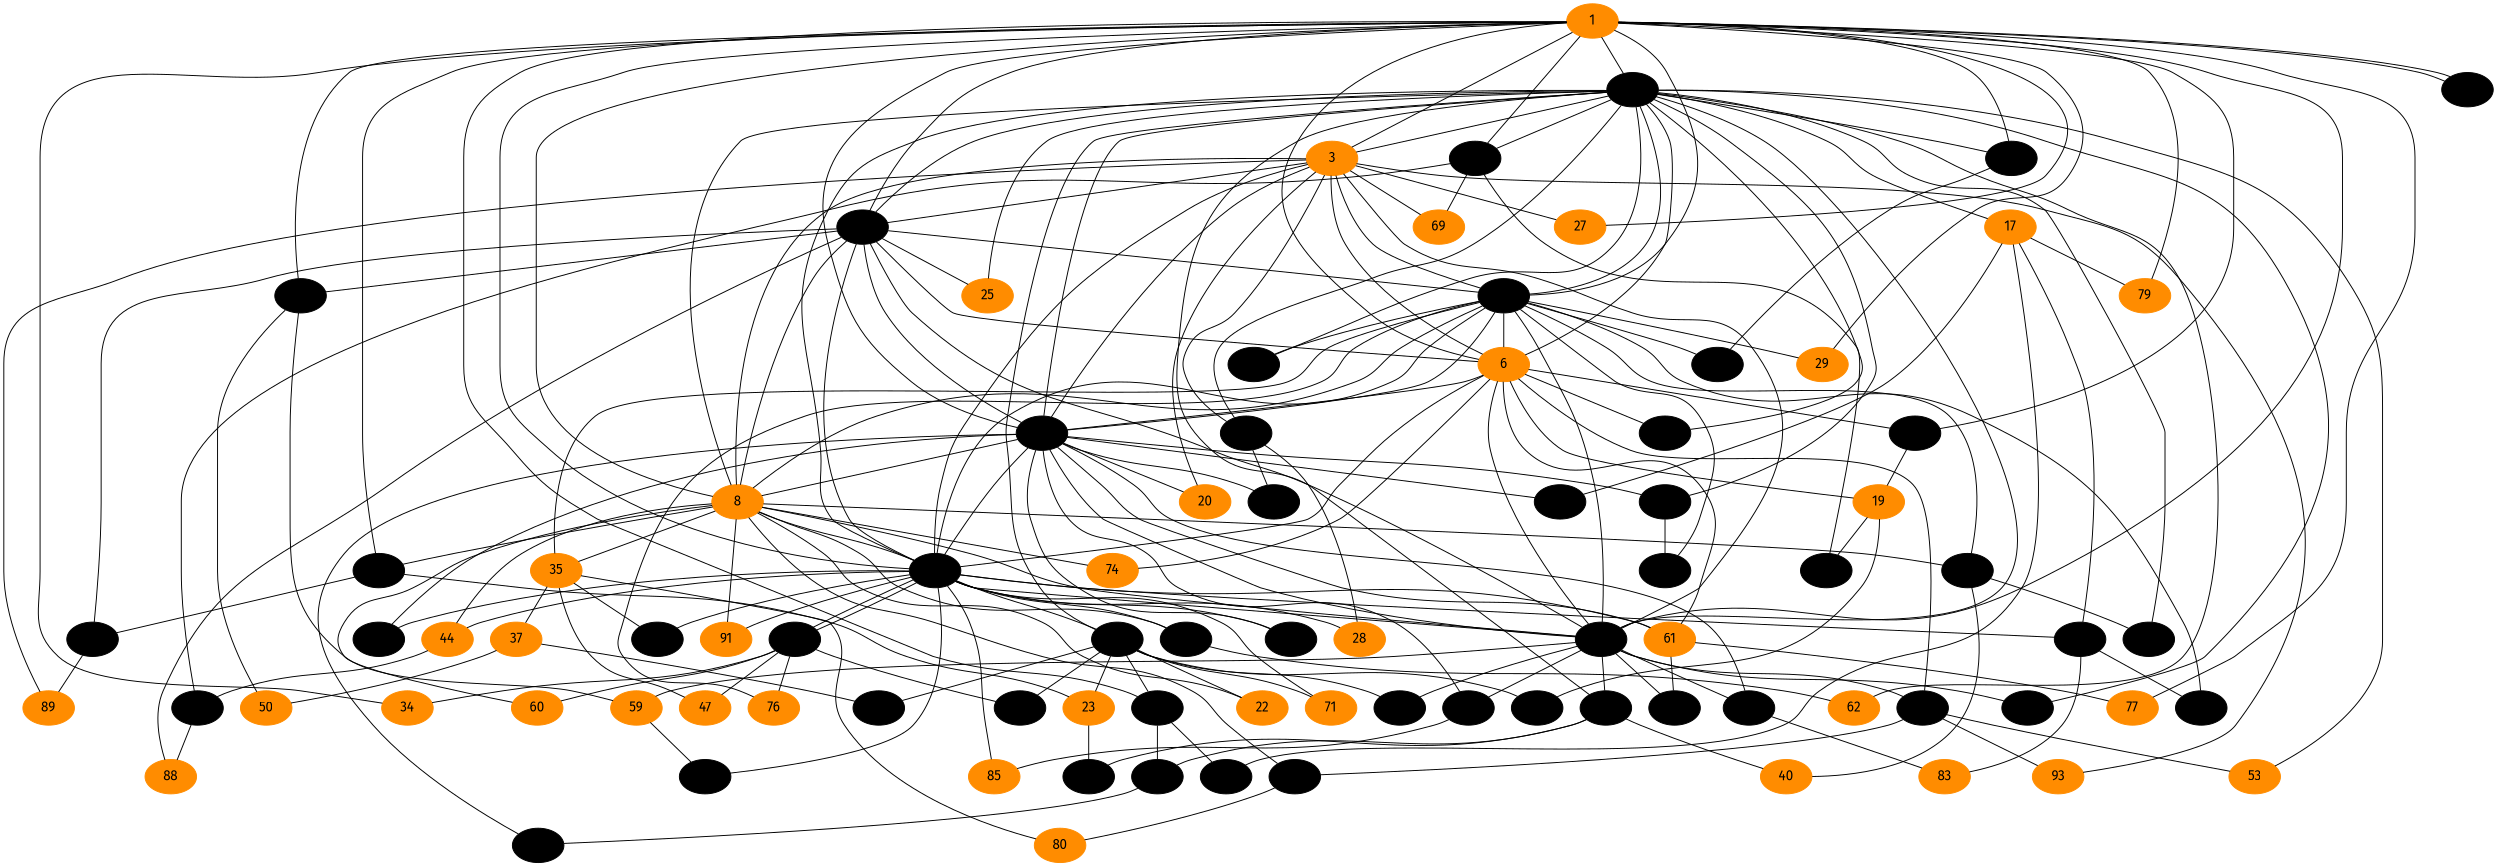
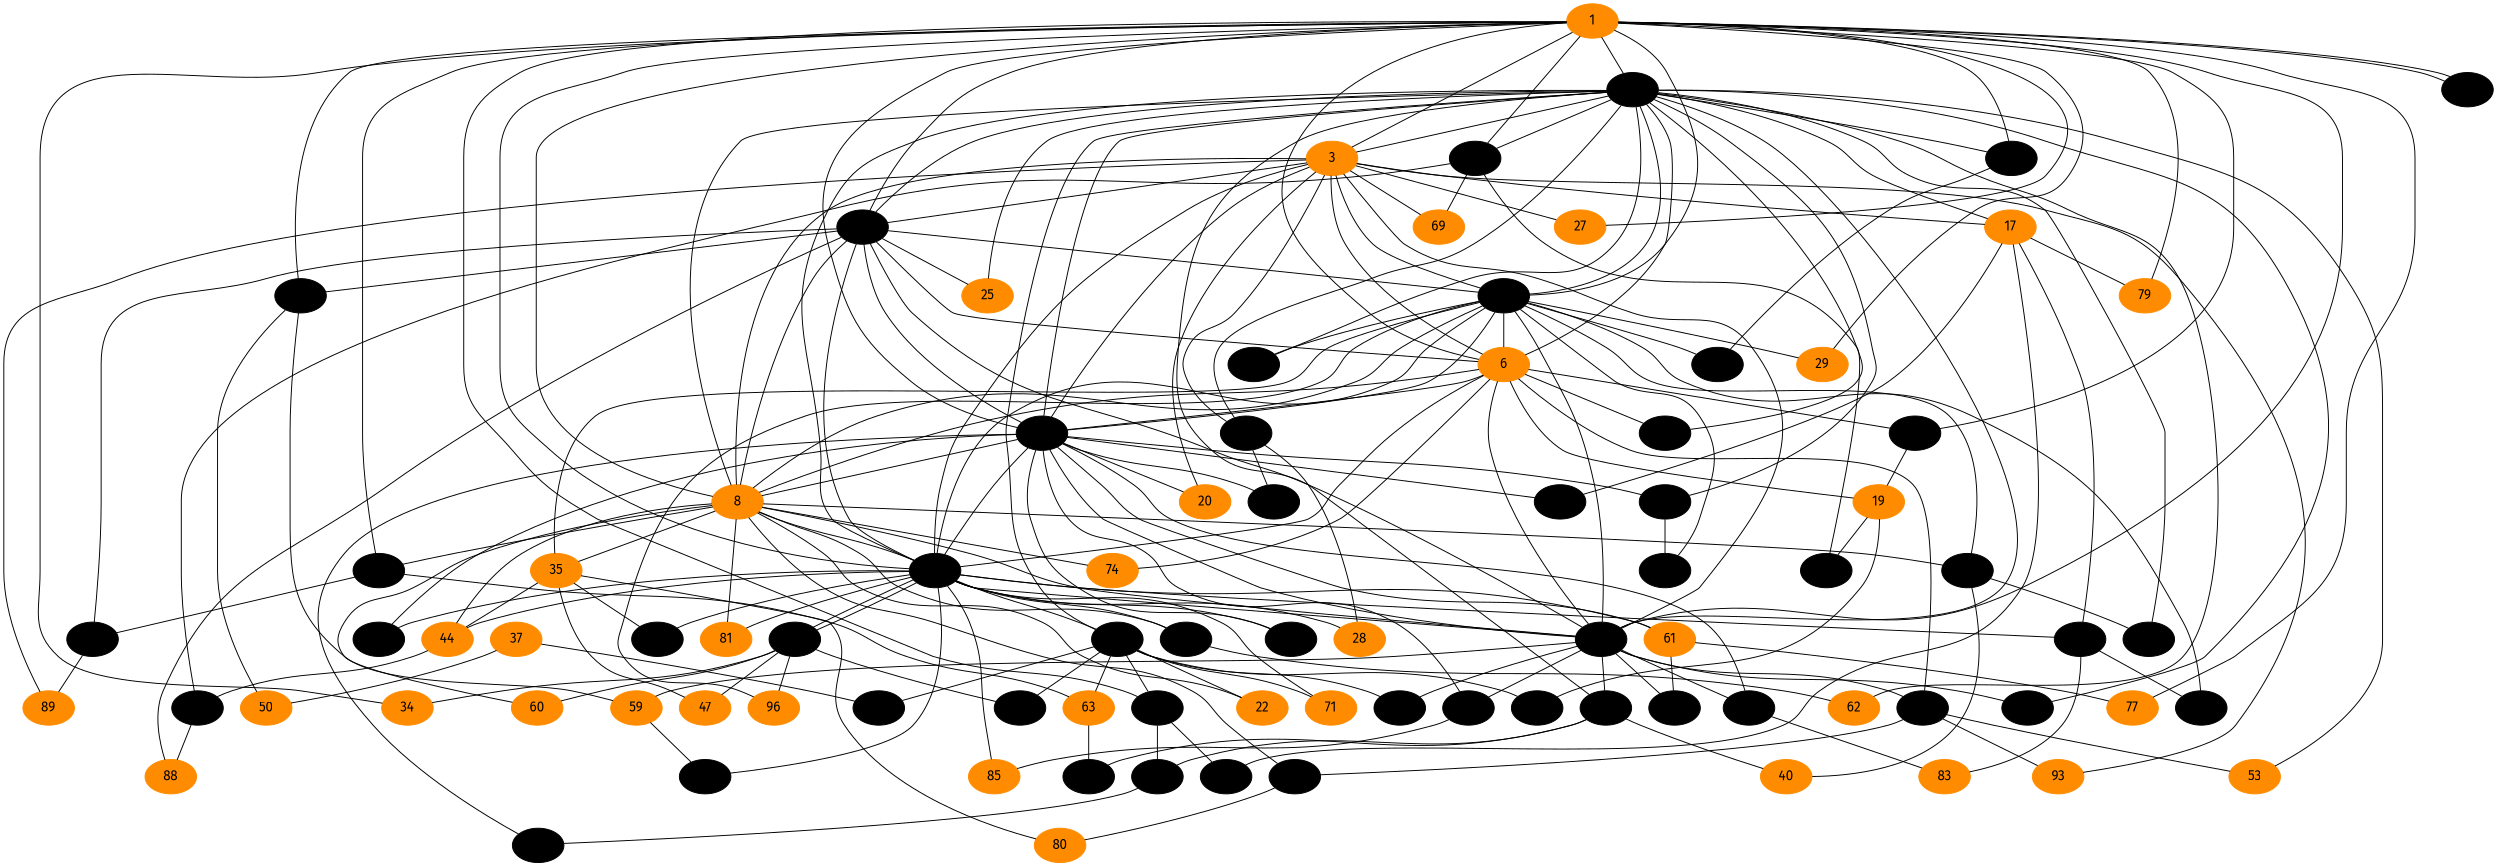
edge "3" -- "17": added
edge "6" -- "61": now "6" -- "8"
edge "35" -- "37": now "35" -- "44"
node "91": label "91" -> "81"
node "76": label "76" -> "96"
node "23": label "23" -> "63"
